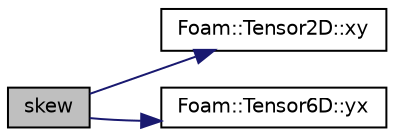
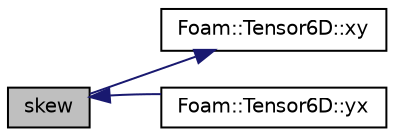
node "Foam::Tensor2D::xy": label "Foam::Tensor2D::xy" -> "Foam::Tensor6D::xy"
edge "skew" -> "Foam::Tensor6D::yx": reversed
